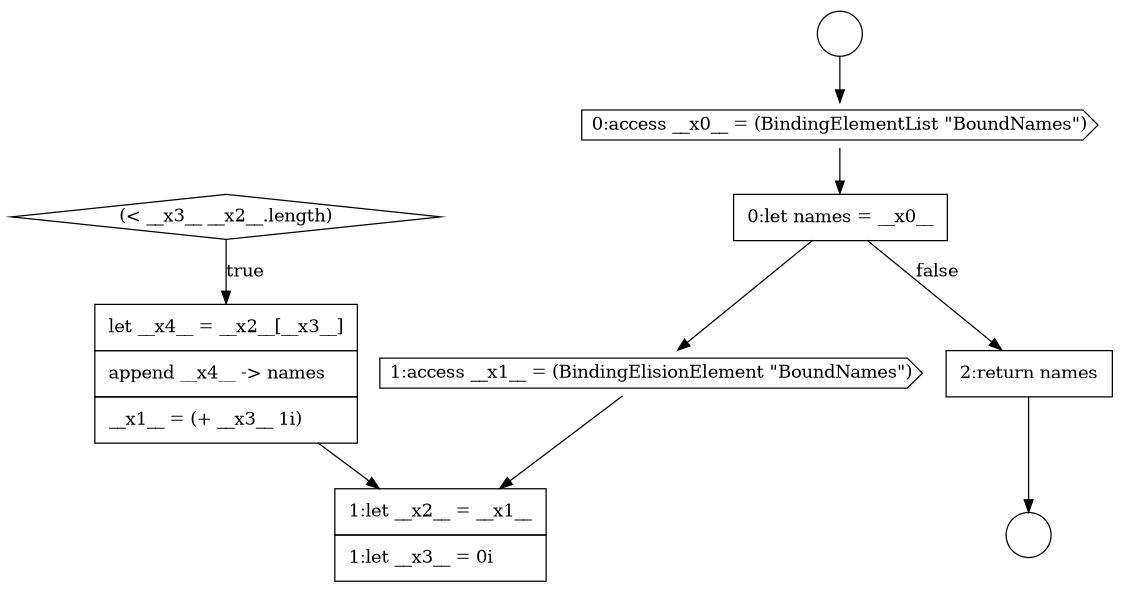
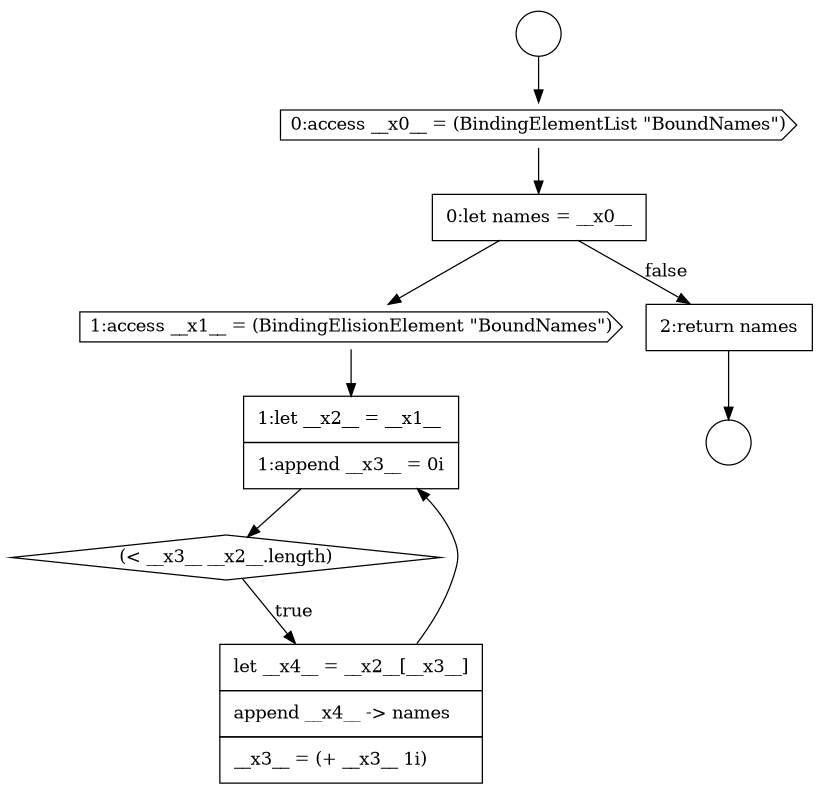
node "let __x4__ = __x2__[__x3__]": text "__x1__ = (+ __x3__ 1i)" -> "__x3__ = (+ __x3__ 1i)"
edge "1:let __x2__ = __x1__" -> "(< __x3__ __x2__.length)": added
node "1:let __x2__ = __x1__": text "1:let __x3__ = 0i" -> "1:append __x3__ = 0i"
